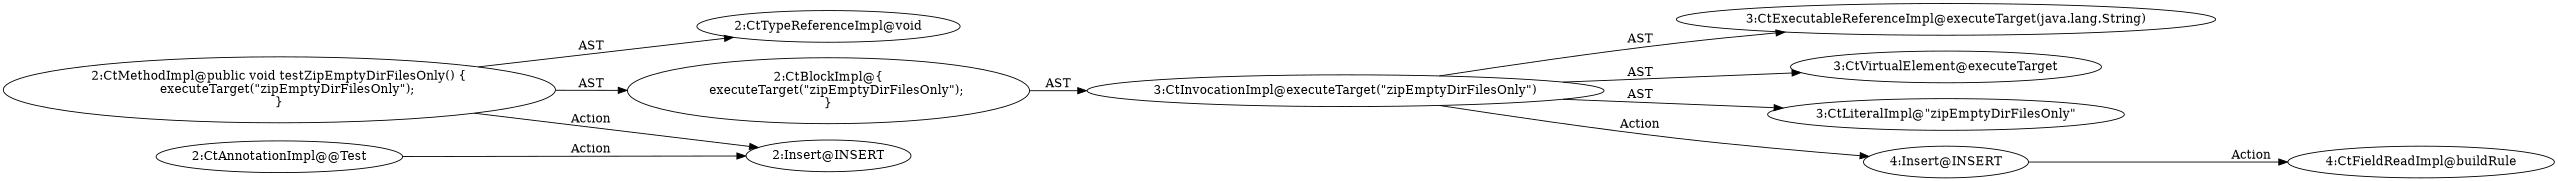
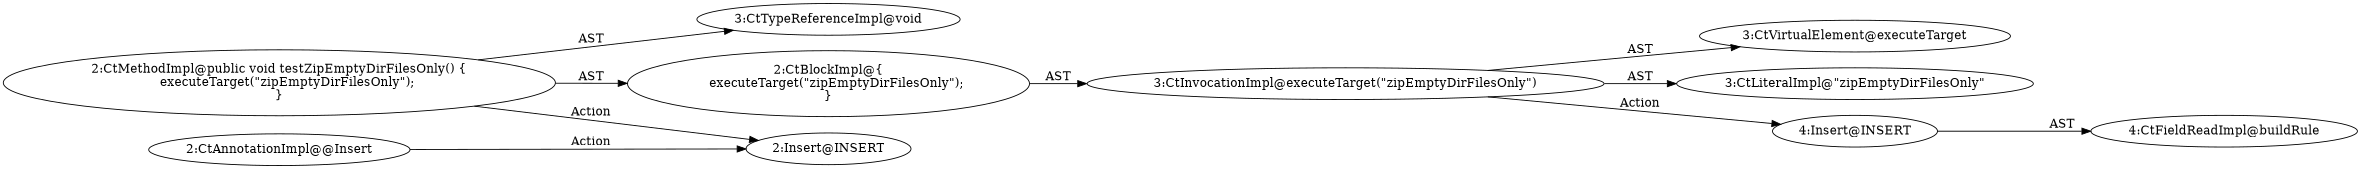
node "3:CtExecutableReferenceImpl@executeTarget(java.lang.String)": removed
node "2:CtTypeReferenceImpl@void": label "2:CtTypeReferenceImpl@void" -> "3:CtTypeReferenceImpl@void"
edge "4:Insert@INSERT" -> "4:CtFieldReadImpl@buildRule": label "Action" -> "AST"
node "2:CtAnnotationImpl@@Test": label "2:CtAnnotationImpl@@Test" -> "2:CtAnnotationImpl@@Insert"
